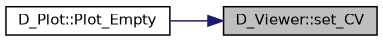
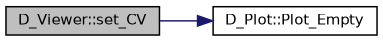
edge "D_Plot::Plot_Empty" -> "D_Viewer::set_CV": reversed
